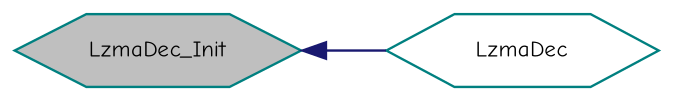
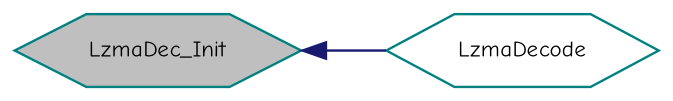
node "LzmaDec": label "LzmaDec" -> "LzmaDecode"
